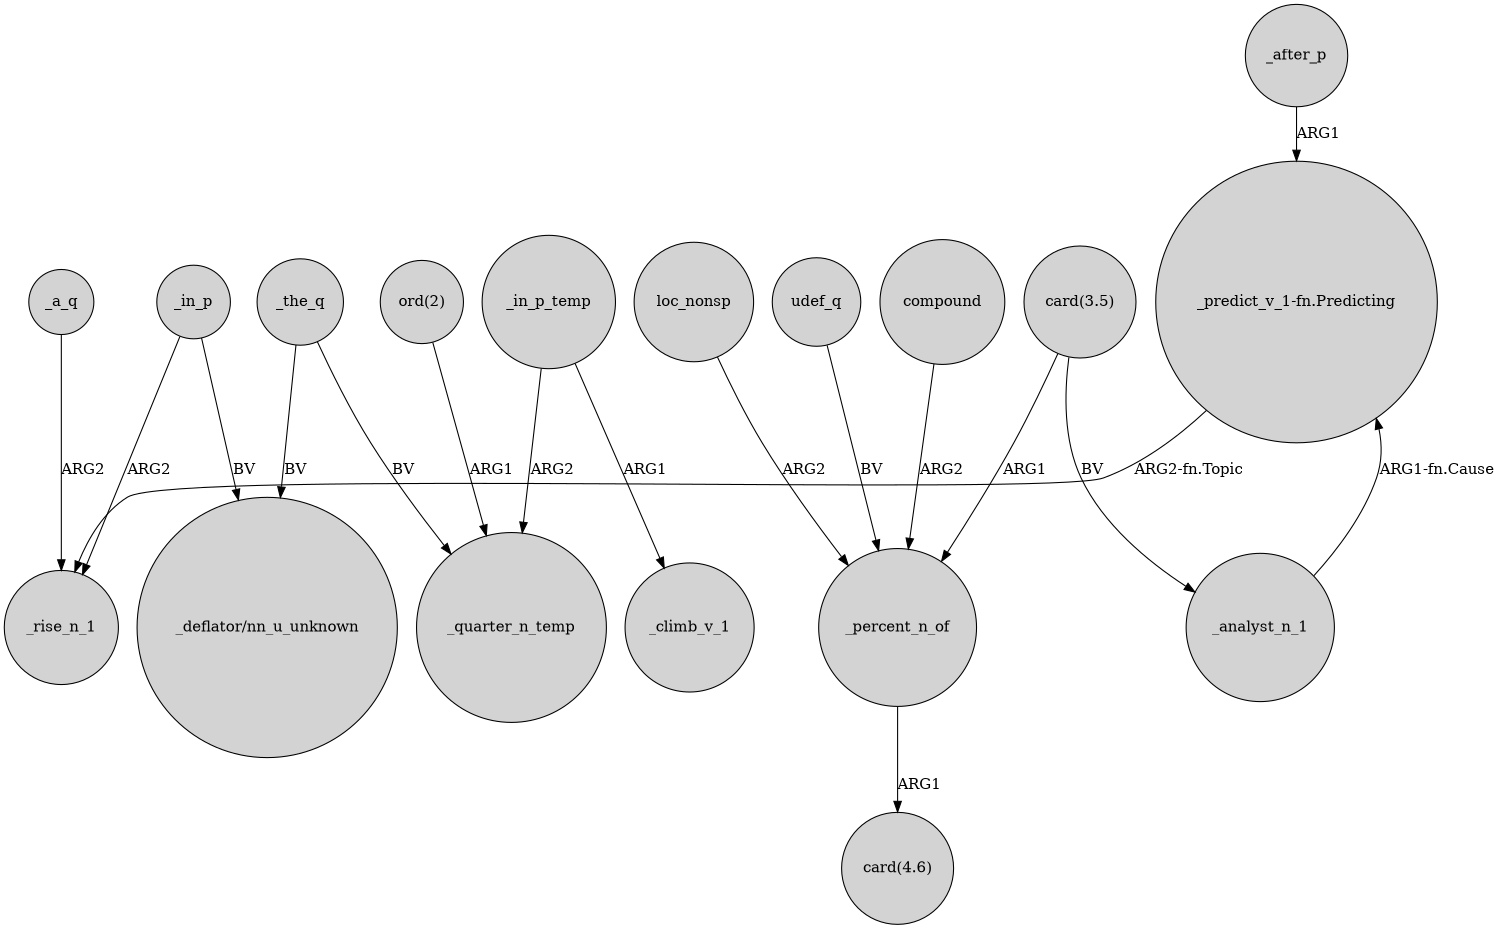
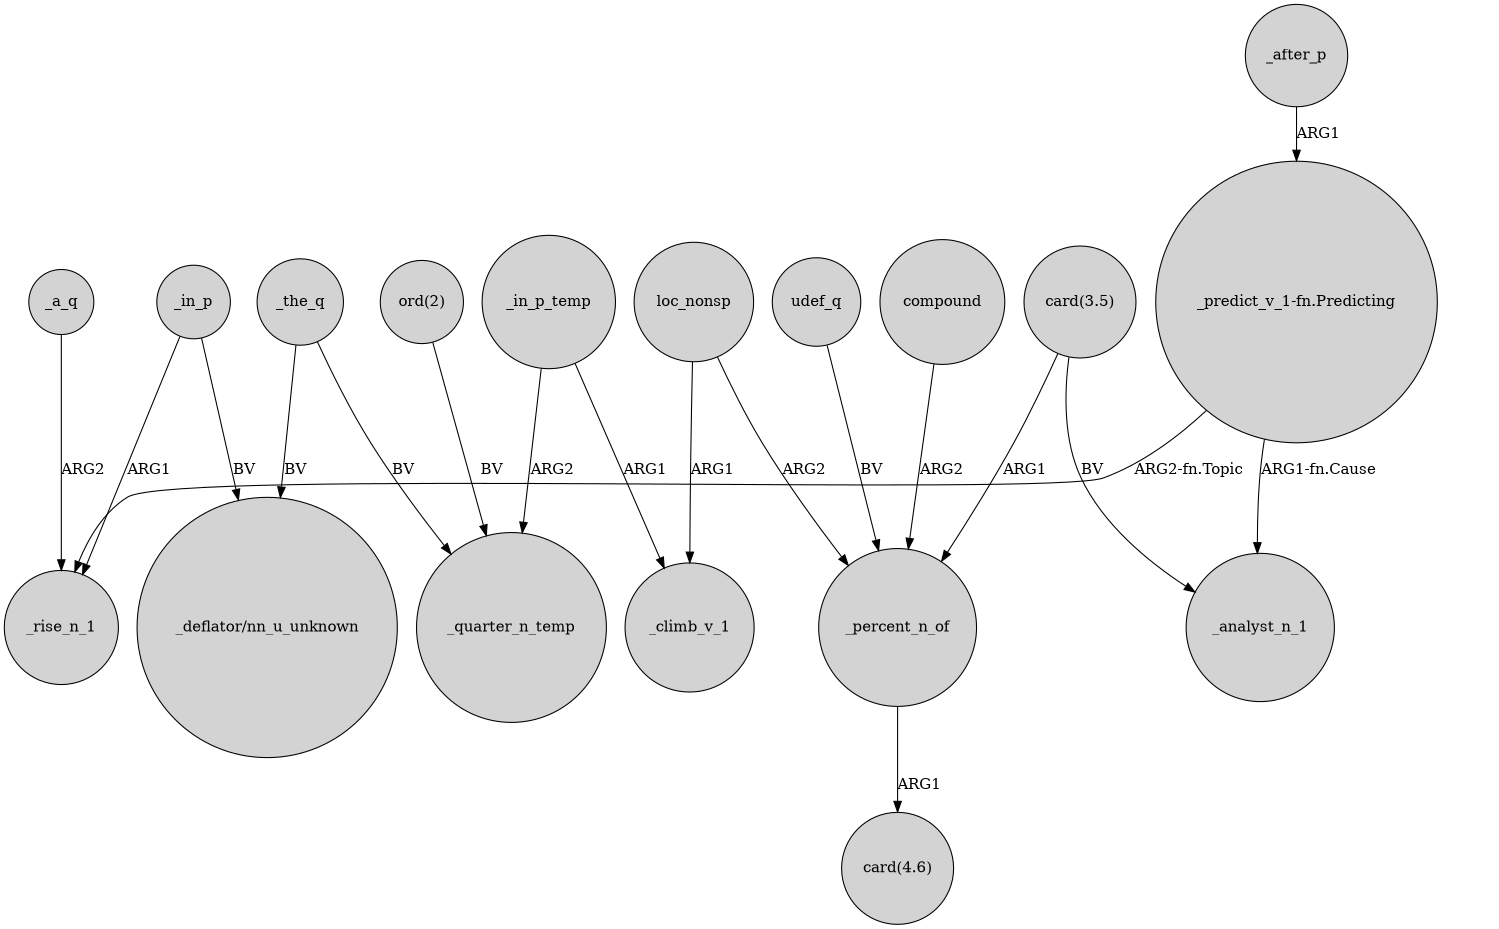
edge "loc_nonsp" -> "_climb_v_1": added, label "ARG1"
edge "_in_p" -> "_rise_n_1": label "ARG2" -> "ARG1"
edge "ord(2)" -> "_quarter_n_temp": label "ARG1" -> "BV"
edge "_analyst_n_1" -> "_predict_v_1-fn.Predicting": reversed
